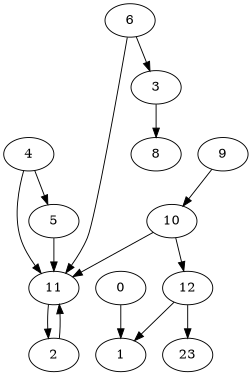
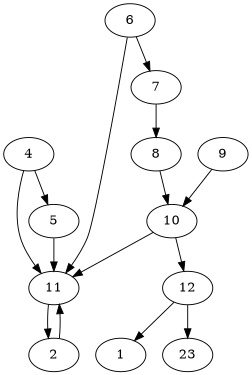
node "3": label "3" -> "7"
edge "8" -> "10": added
node "0": removed
